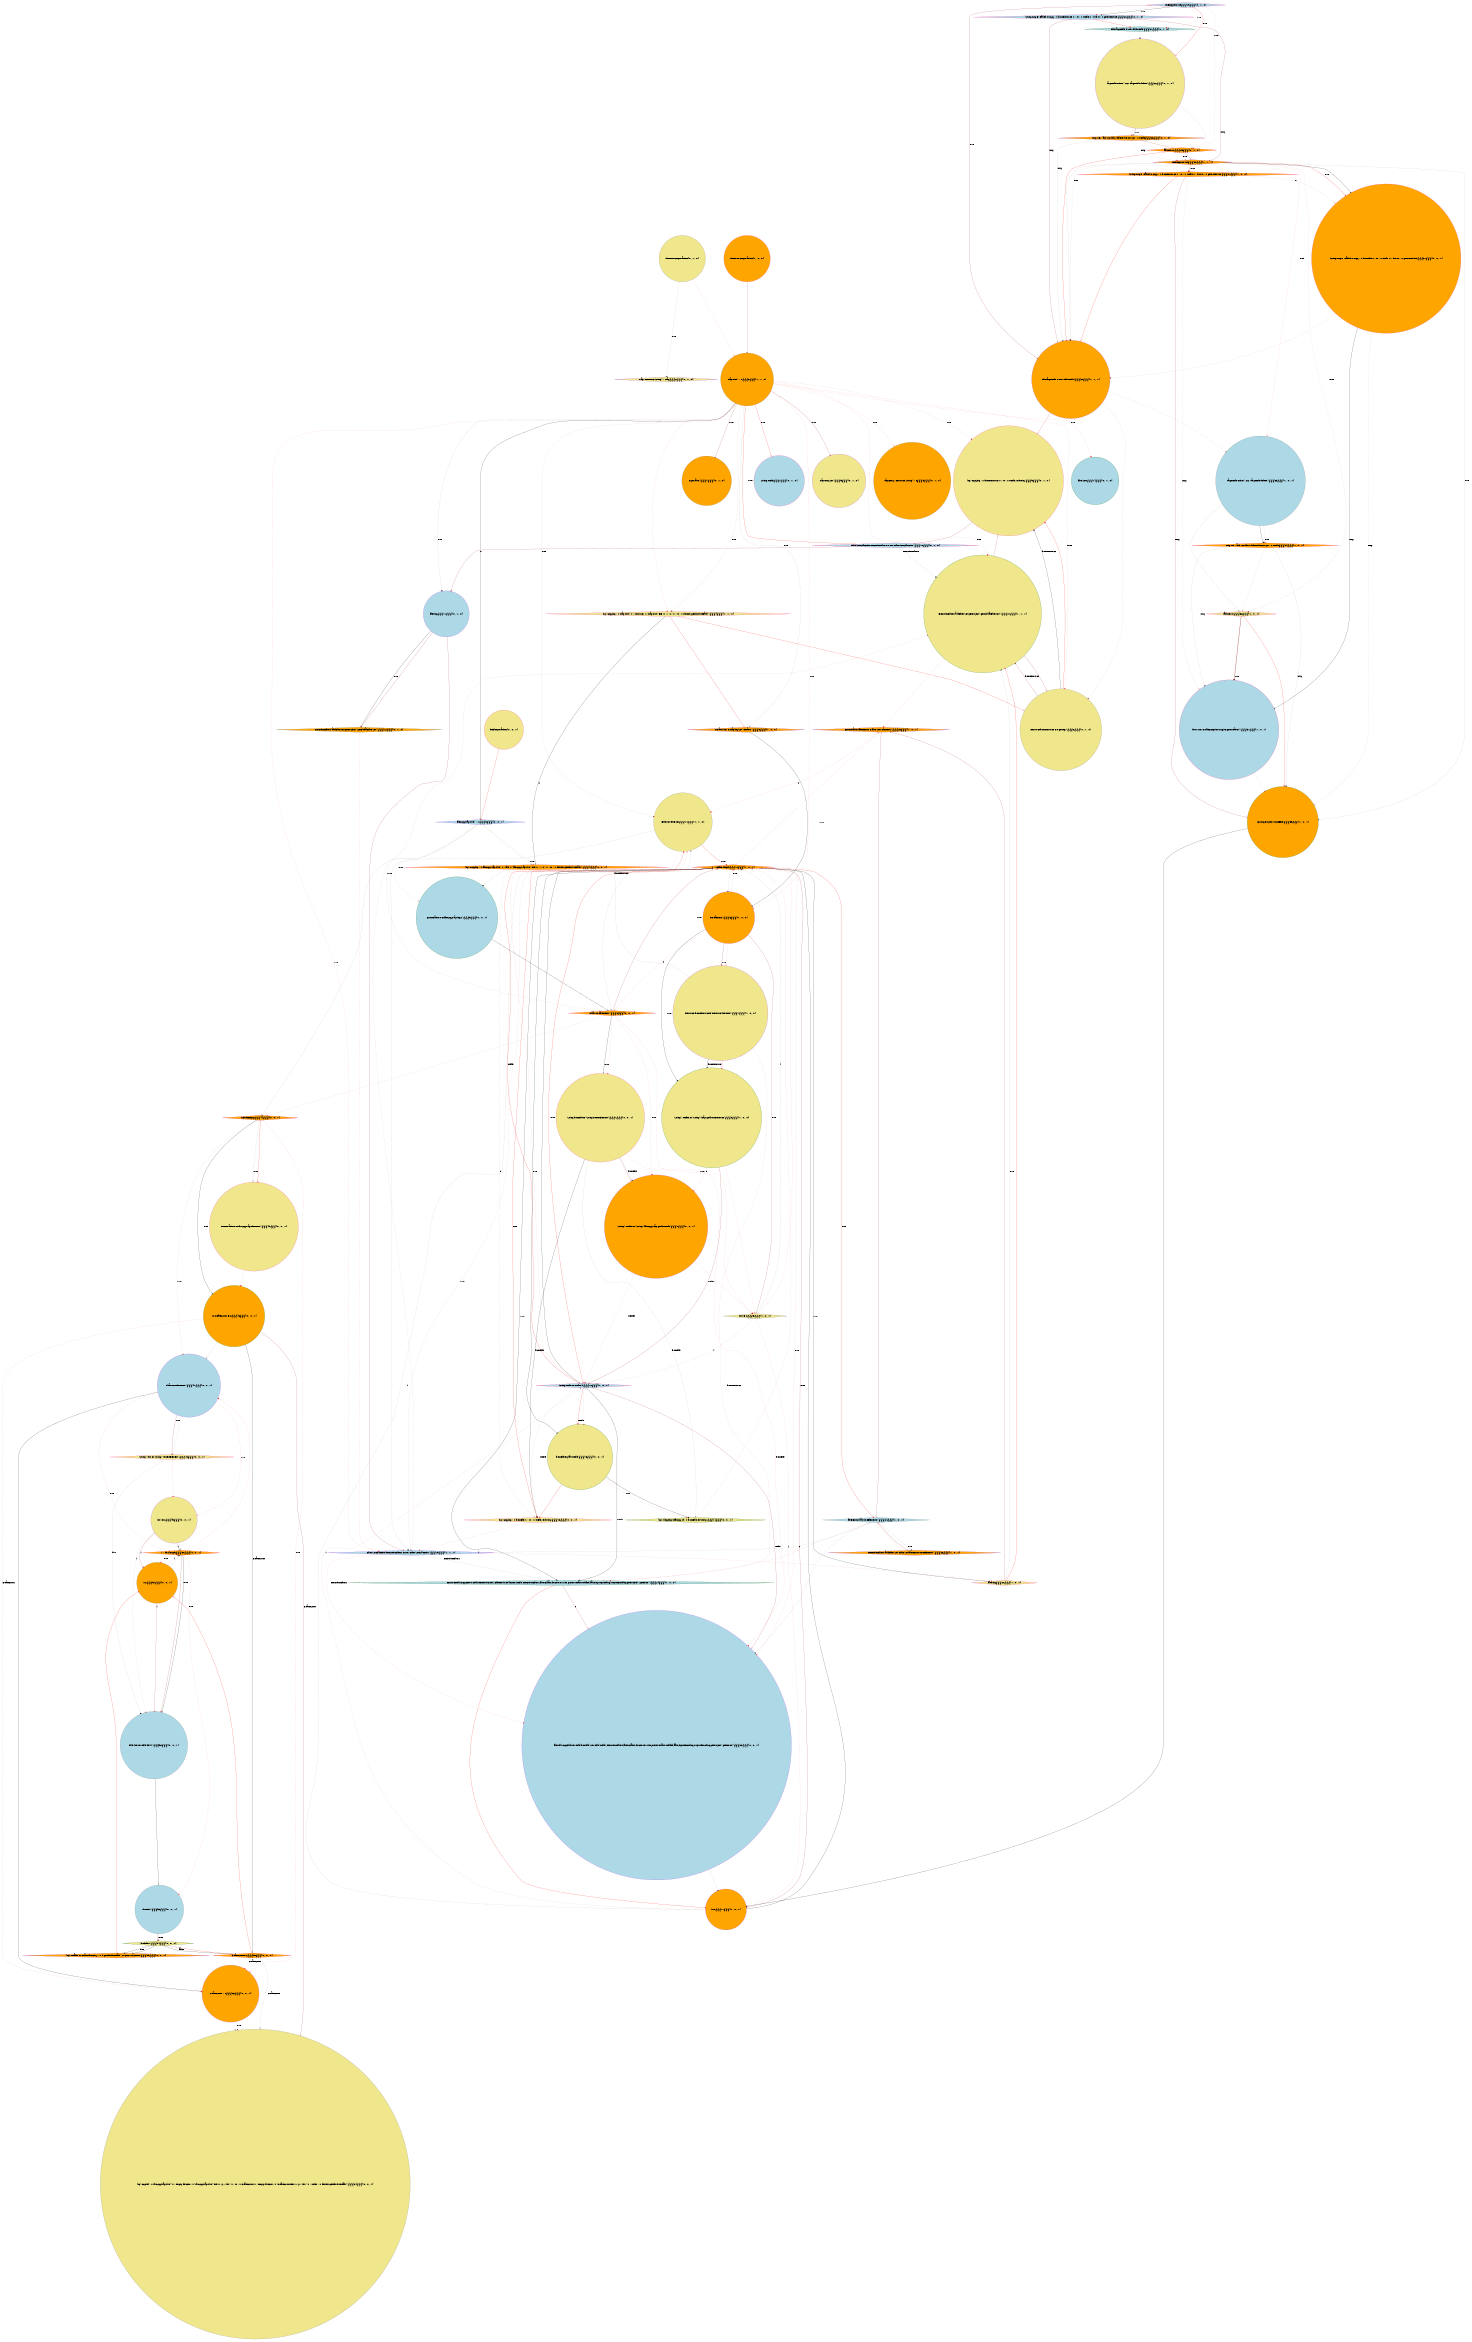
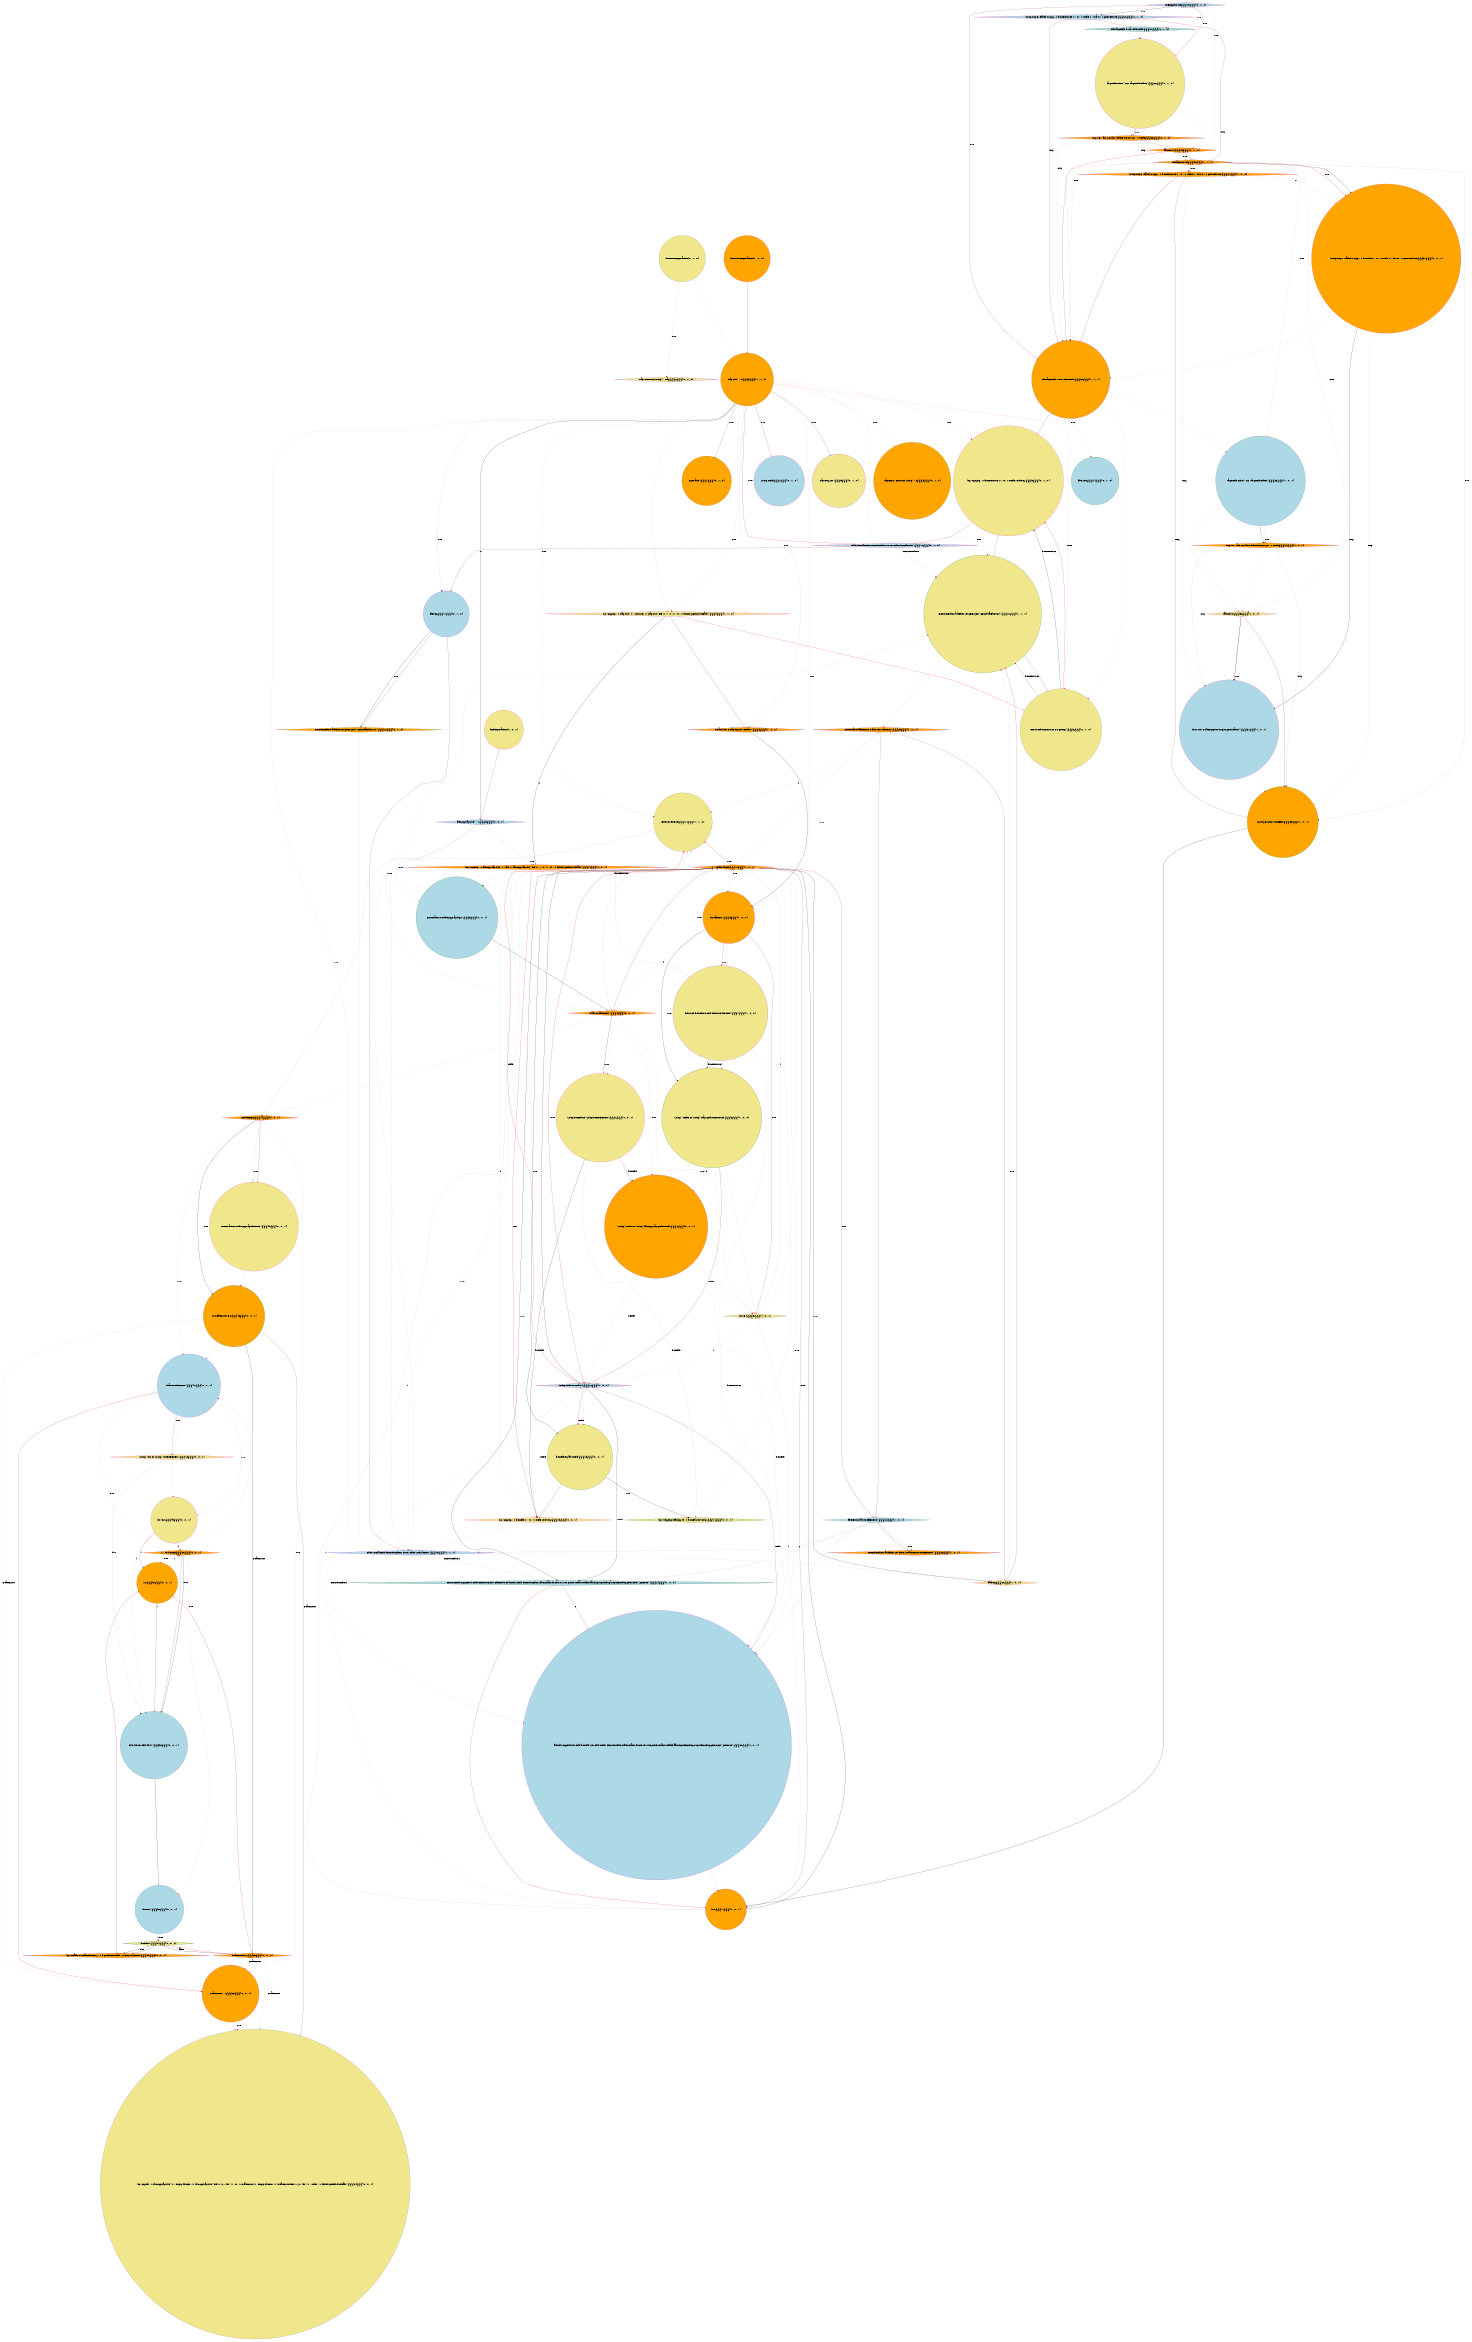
edge "FilterSet filterSet@@@14@@@['1', '1', '0']" -> "i < toFiles.length@@@10@@@['1', '0', '1']": reversed
edge "e.hasMoreElements()@@@47@@@['0', '0', '1']" -> "createCount > 0@@@63@@@['0', '0', '1']": color black -> red
